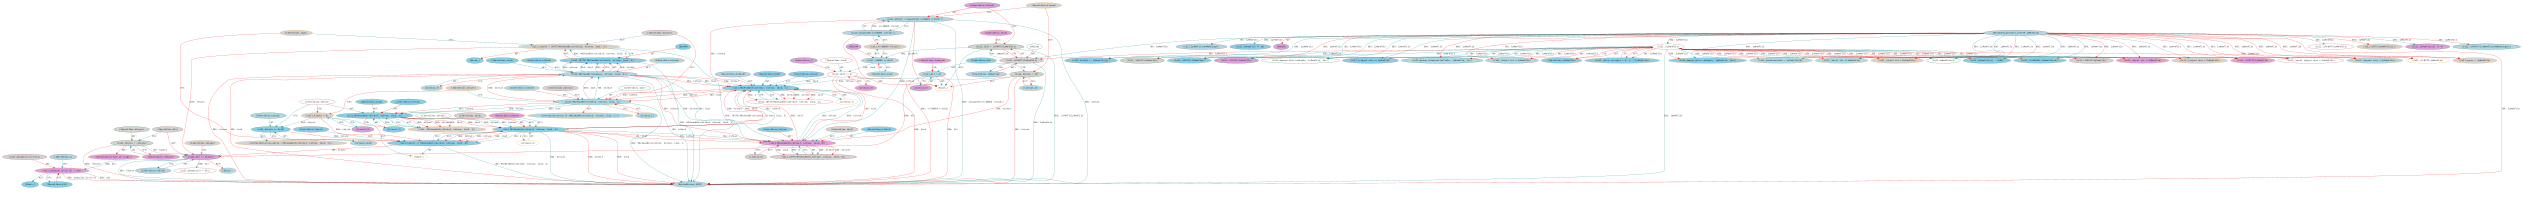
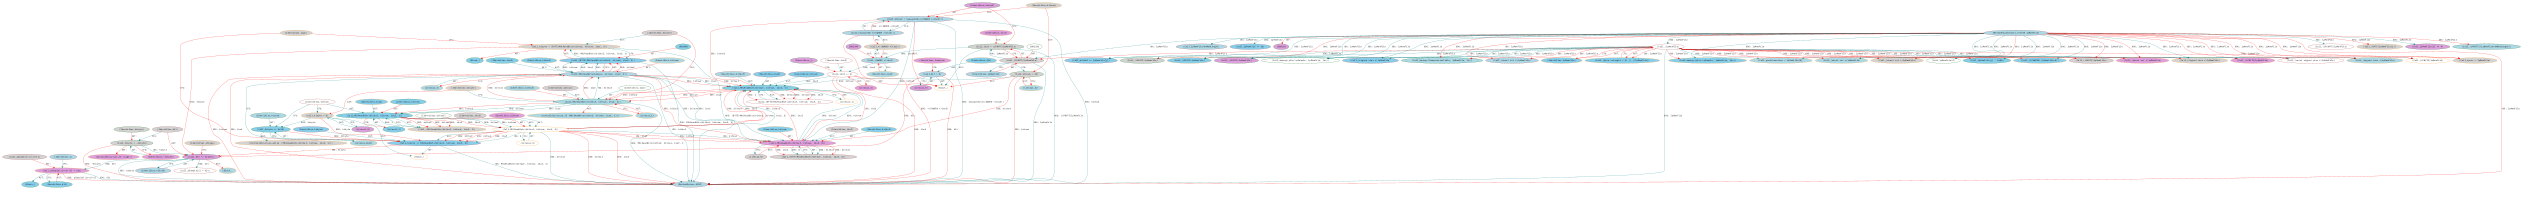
edge "(Identifier,sign)" -> "(Call,hibyte = (BYTE)MDLReadBits(bitbuf, bitnum, ibuf, 3))": color teal -> red
edge "(Call,!lpMemFile)" -> "(Call,lpMemFile+4)": removed, label "DDG: lpMemFile"
node "(Call,MDLReadBits(bitbuf, bitnum, ibuf, 4))": fillcolor skyblue -> white
edge "(Call,hibyte += MDLReadBits(bitbuf, bitnum, ibuf, 4))" -> "(Call,MDLReadBits(bitbuf, bitnum, ibuf, 4))": now "(Call,hibyte += MDLReadBits(bitbuf, bitnum, ibuf, 4))" -> "(Call,MDLReadBits(memcpy, bitnum, ibuf, 3))"
